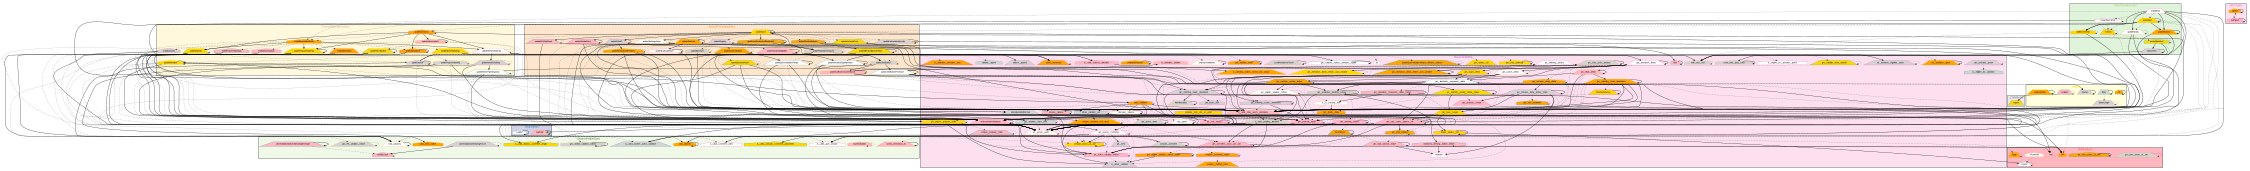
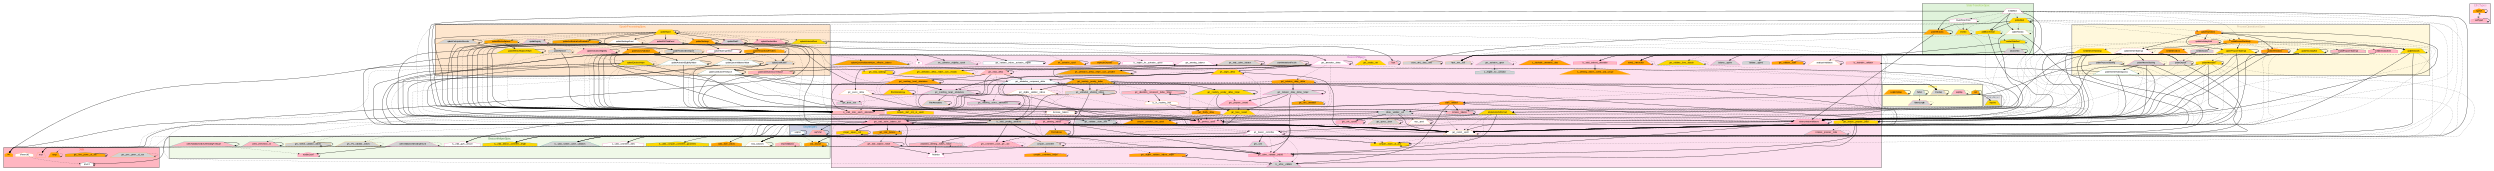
edge "get__source__deltas" -> "get__attestation__component__deltas": now "get__total__slashings" -> "get__attestation__component__deltas"
edge "get__inactivity__penalty__deltas" -> "timeSeq": added
node "attestationIsWellFormed": fillcolor lightgrey -> gold
node "sorted__intersection__fn": color darkorange -> teal
cluster "MathHelpers": label "MathHelpers" -> "Data"
node "compute__shuffled__index": removed
